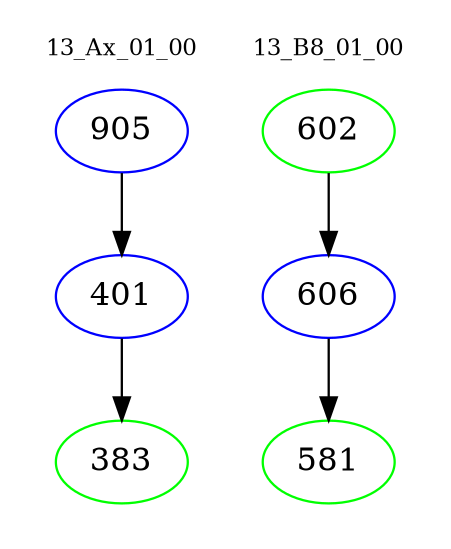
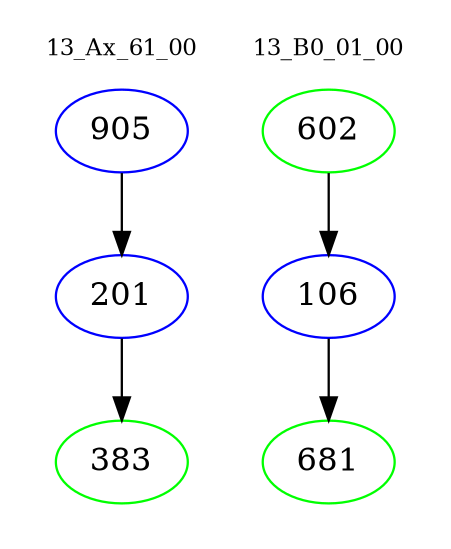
cluster "13_Ax_01_00": label "13_Ax_01_00" -> "13_Ax_61_00"
cluster "13_B8_01_00": label "13_B8_01_00" -> "13_B0_01_00"
node "401": label "401" -> "201"
node "606": label "606" -> "106"
node "581": label "581" -> "681"
